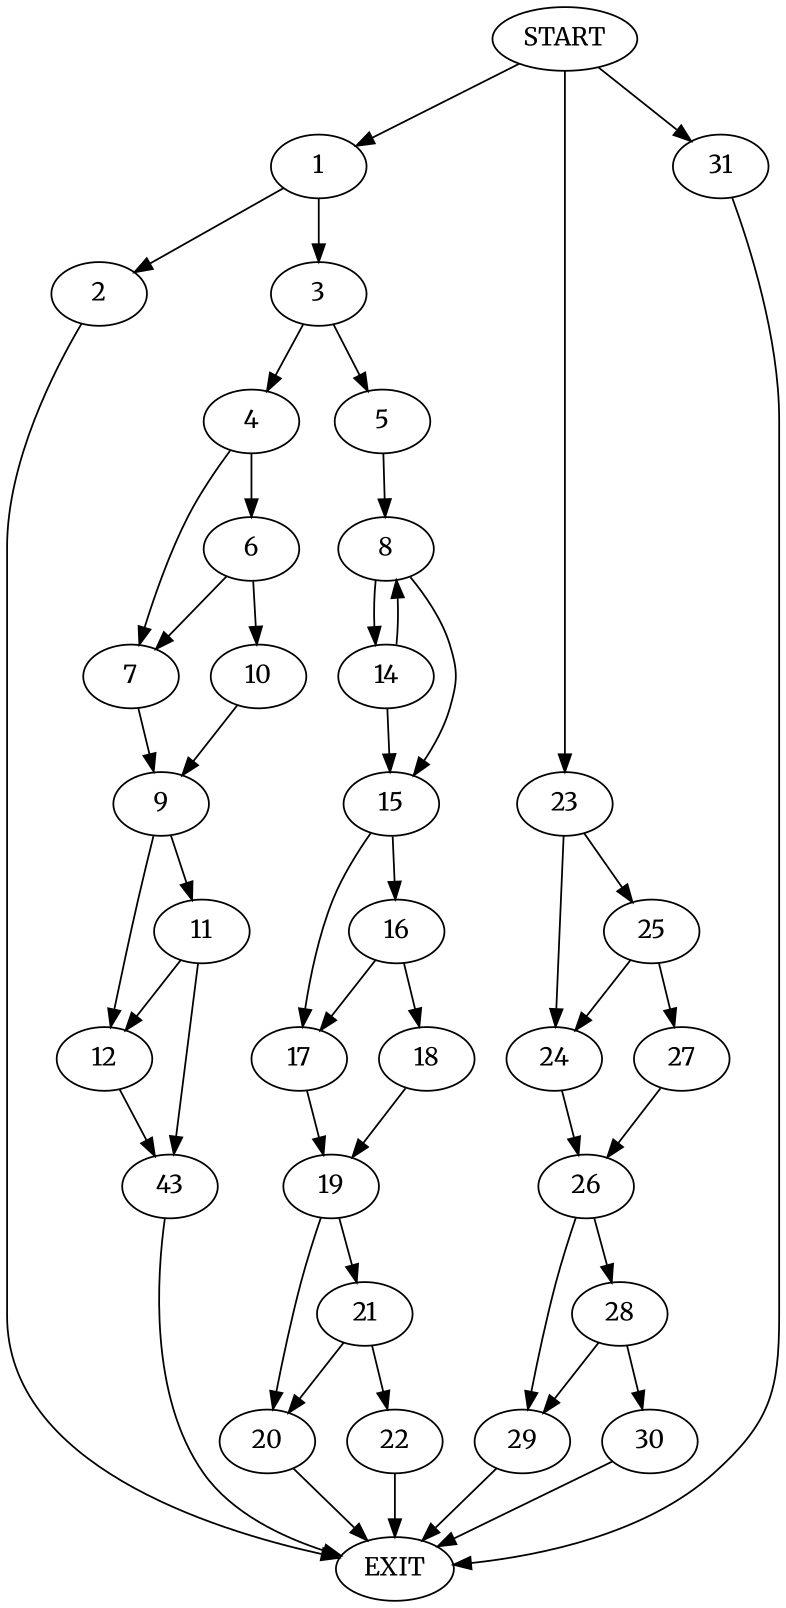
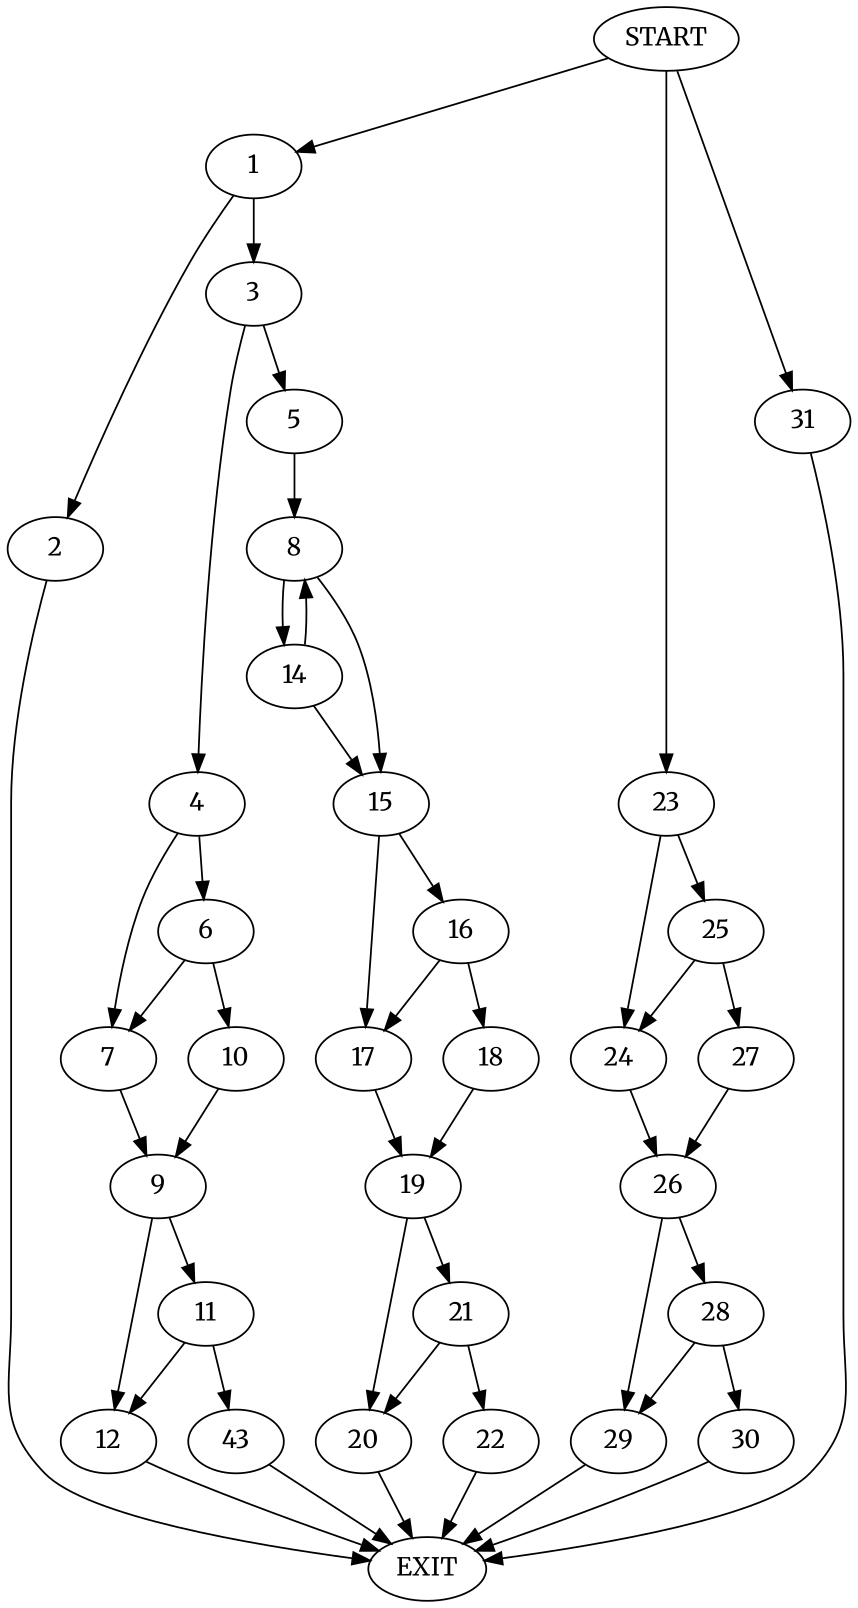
edge "12" -> "43": now "12" -> "EXIT"
